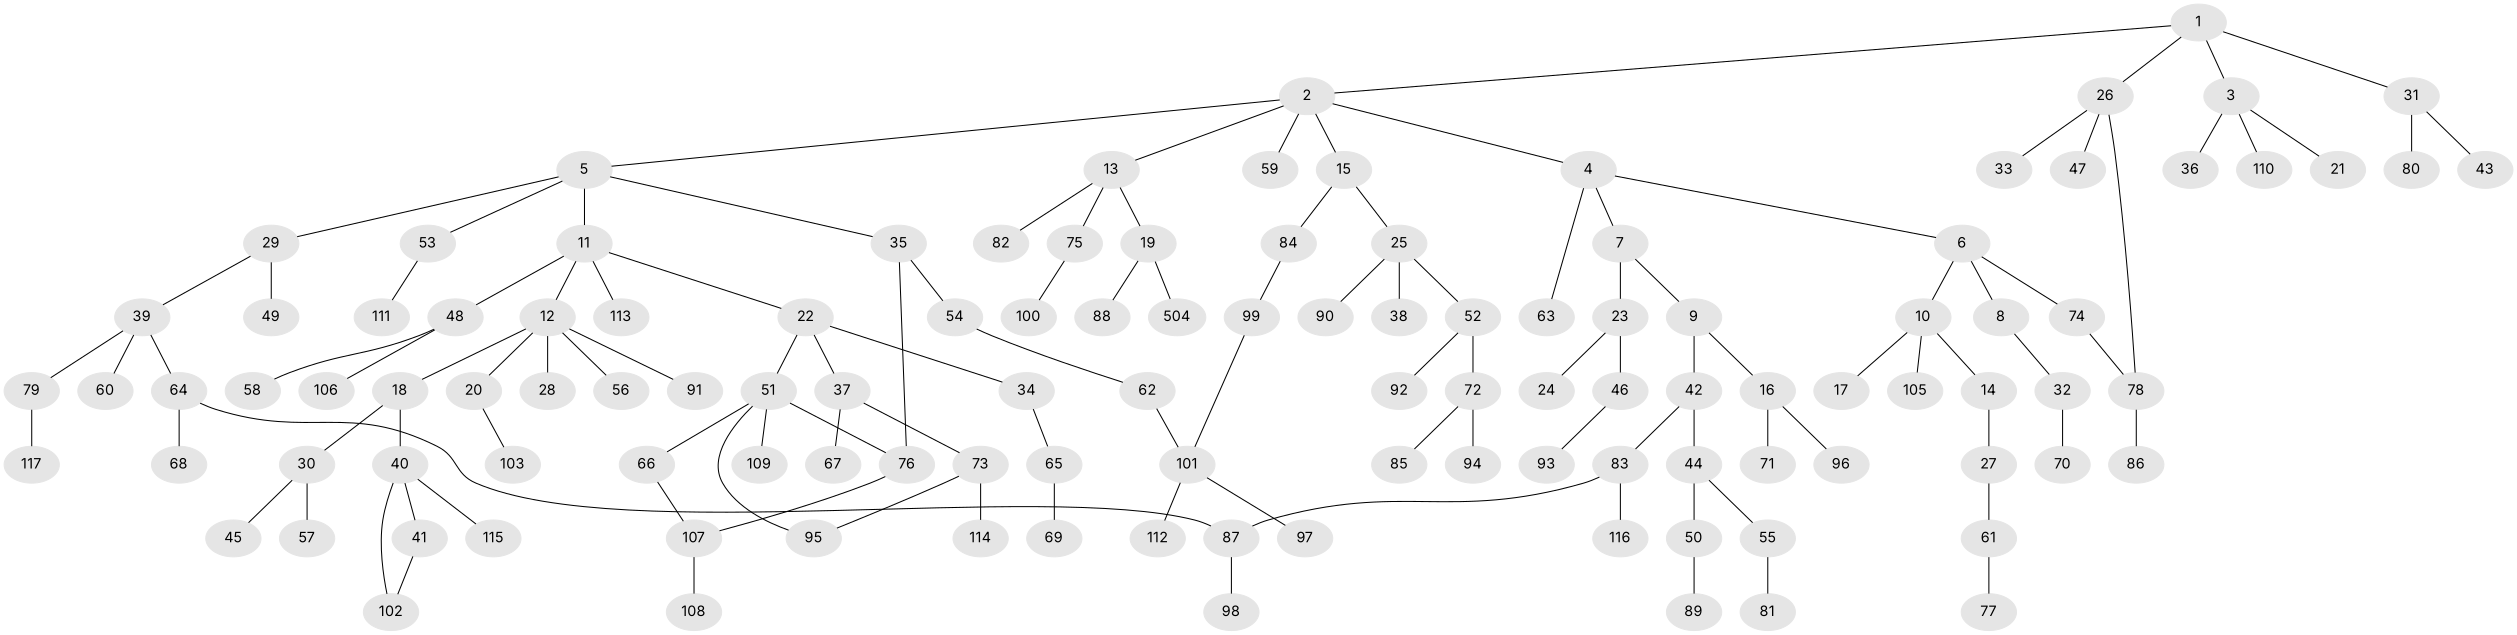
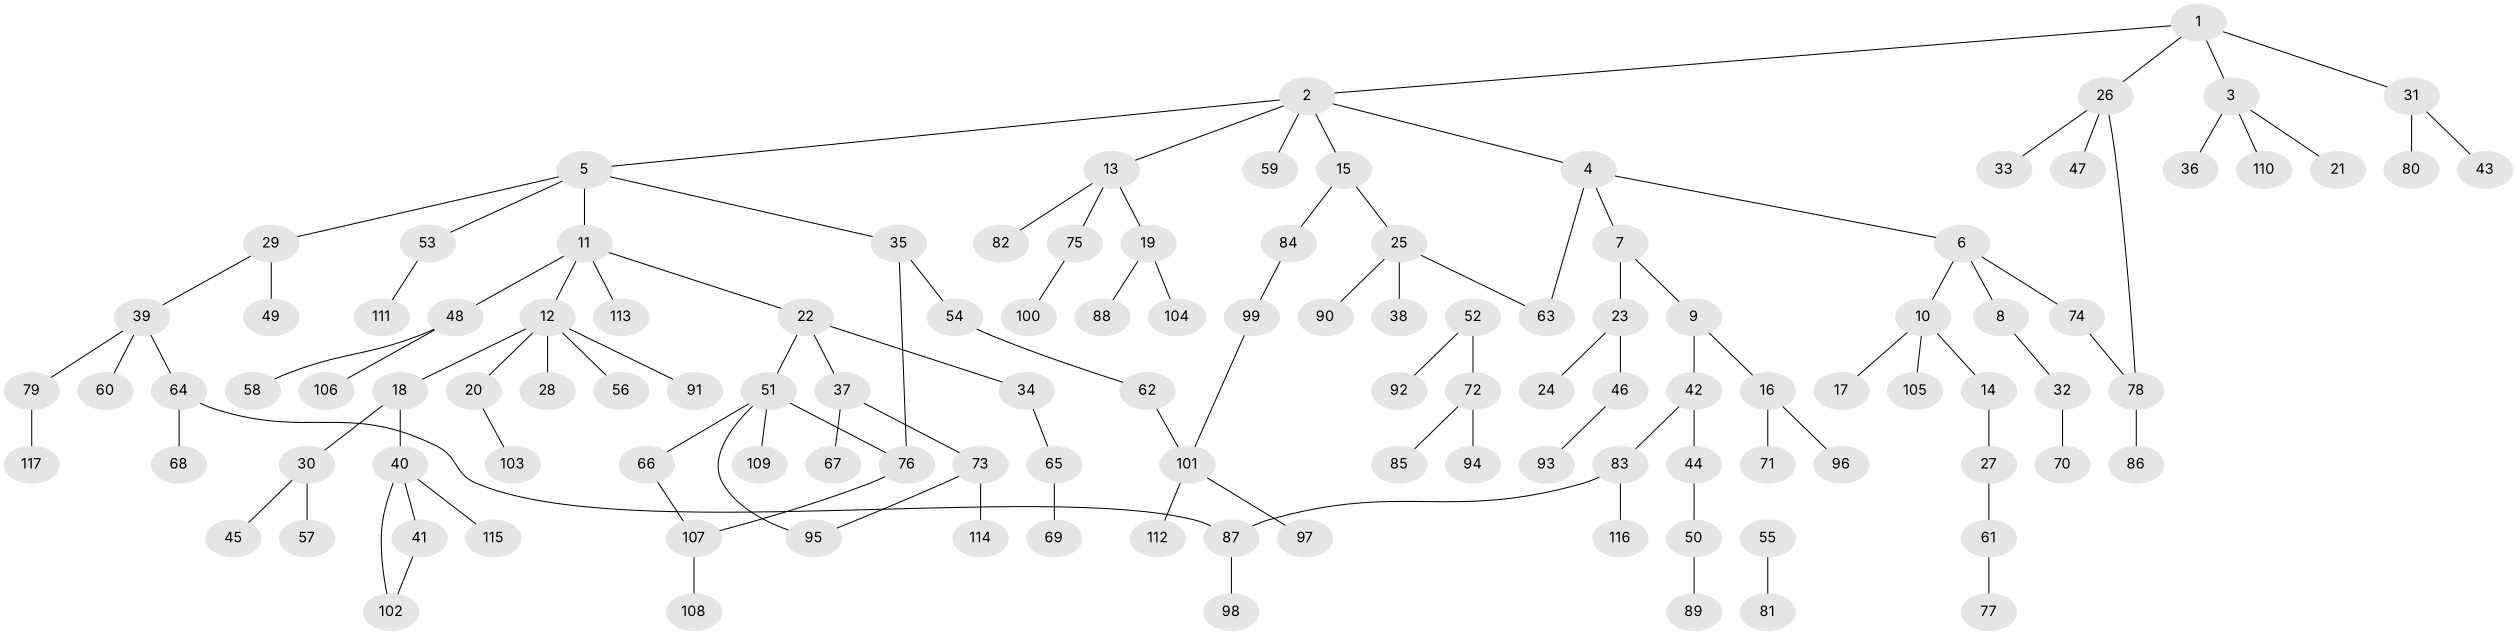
edge "25" -- "52": now "25" -- "63"
node "504": label "504" -> "104"
edge "44" -- "55": removed
